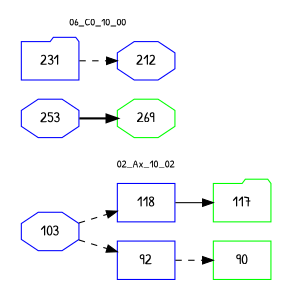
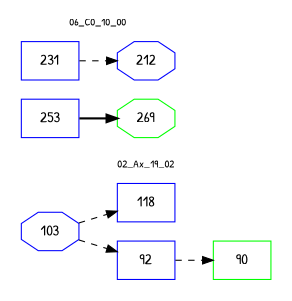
node "231": shape folder -> box
node "253": shape octagon -> box
cluster "02_Ax_10_02": label "02_Ax_10_02" -> "02_Ax_19_02"
node "117": removed
